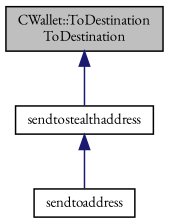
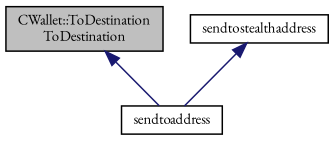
edge "sendtostealthaddress" -> "CWallet::ToDestination ToDestination": now "sendtoaddress" -> "CWallet::ToDestination ToDestination"
